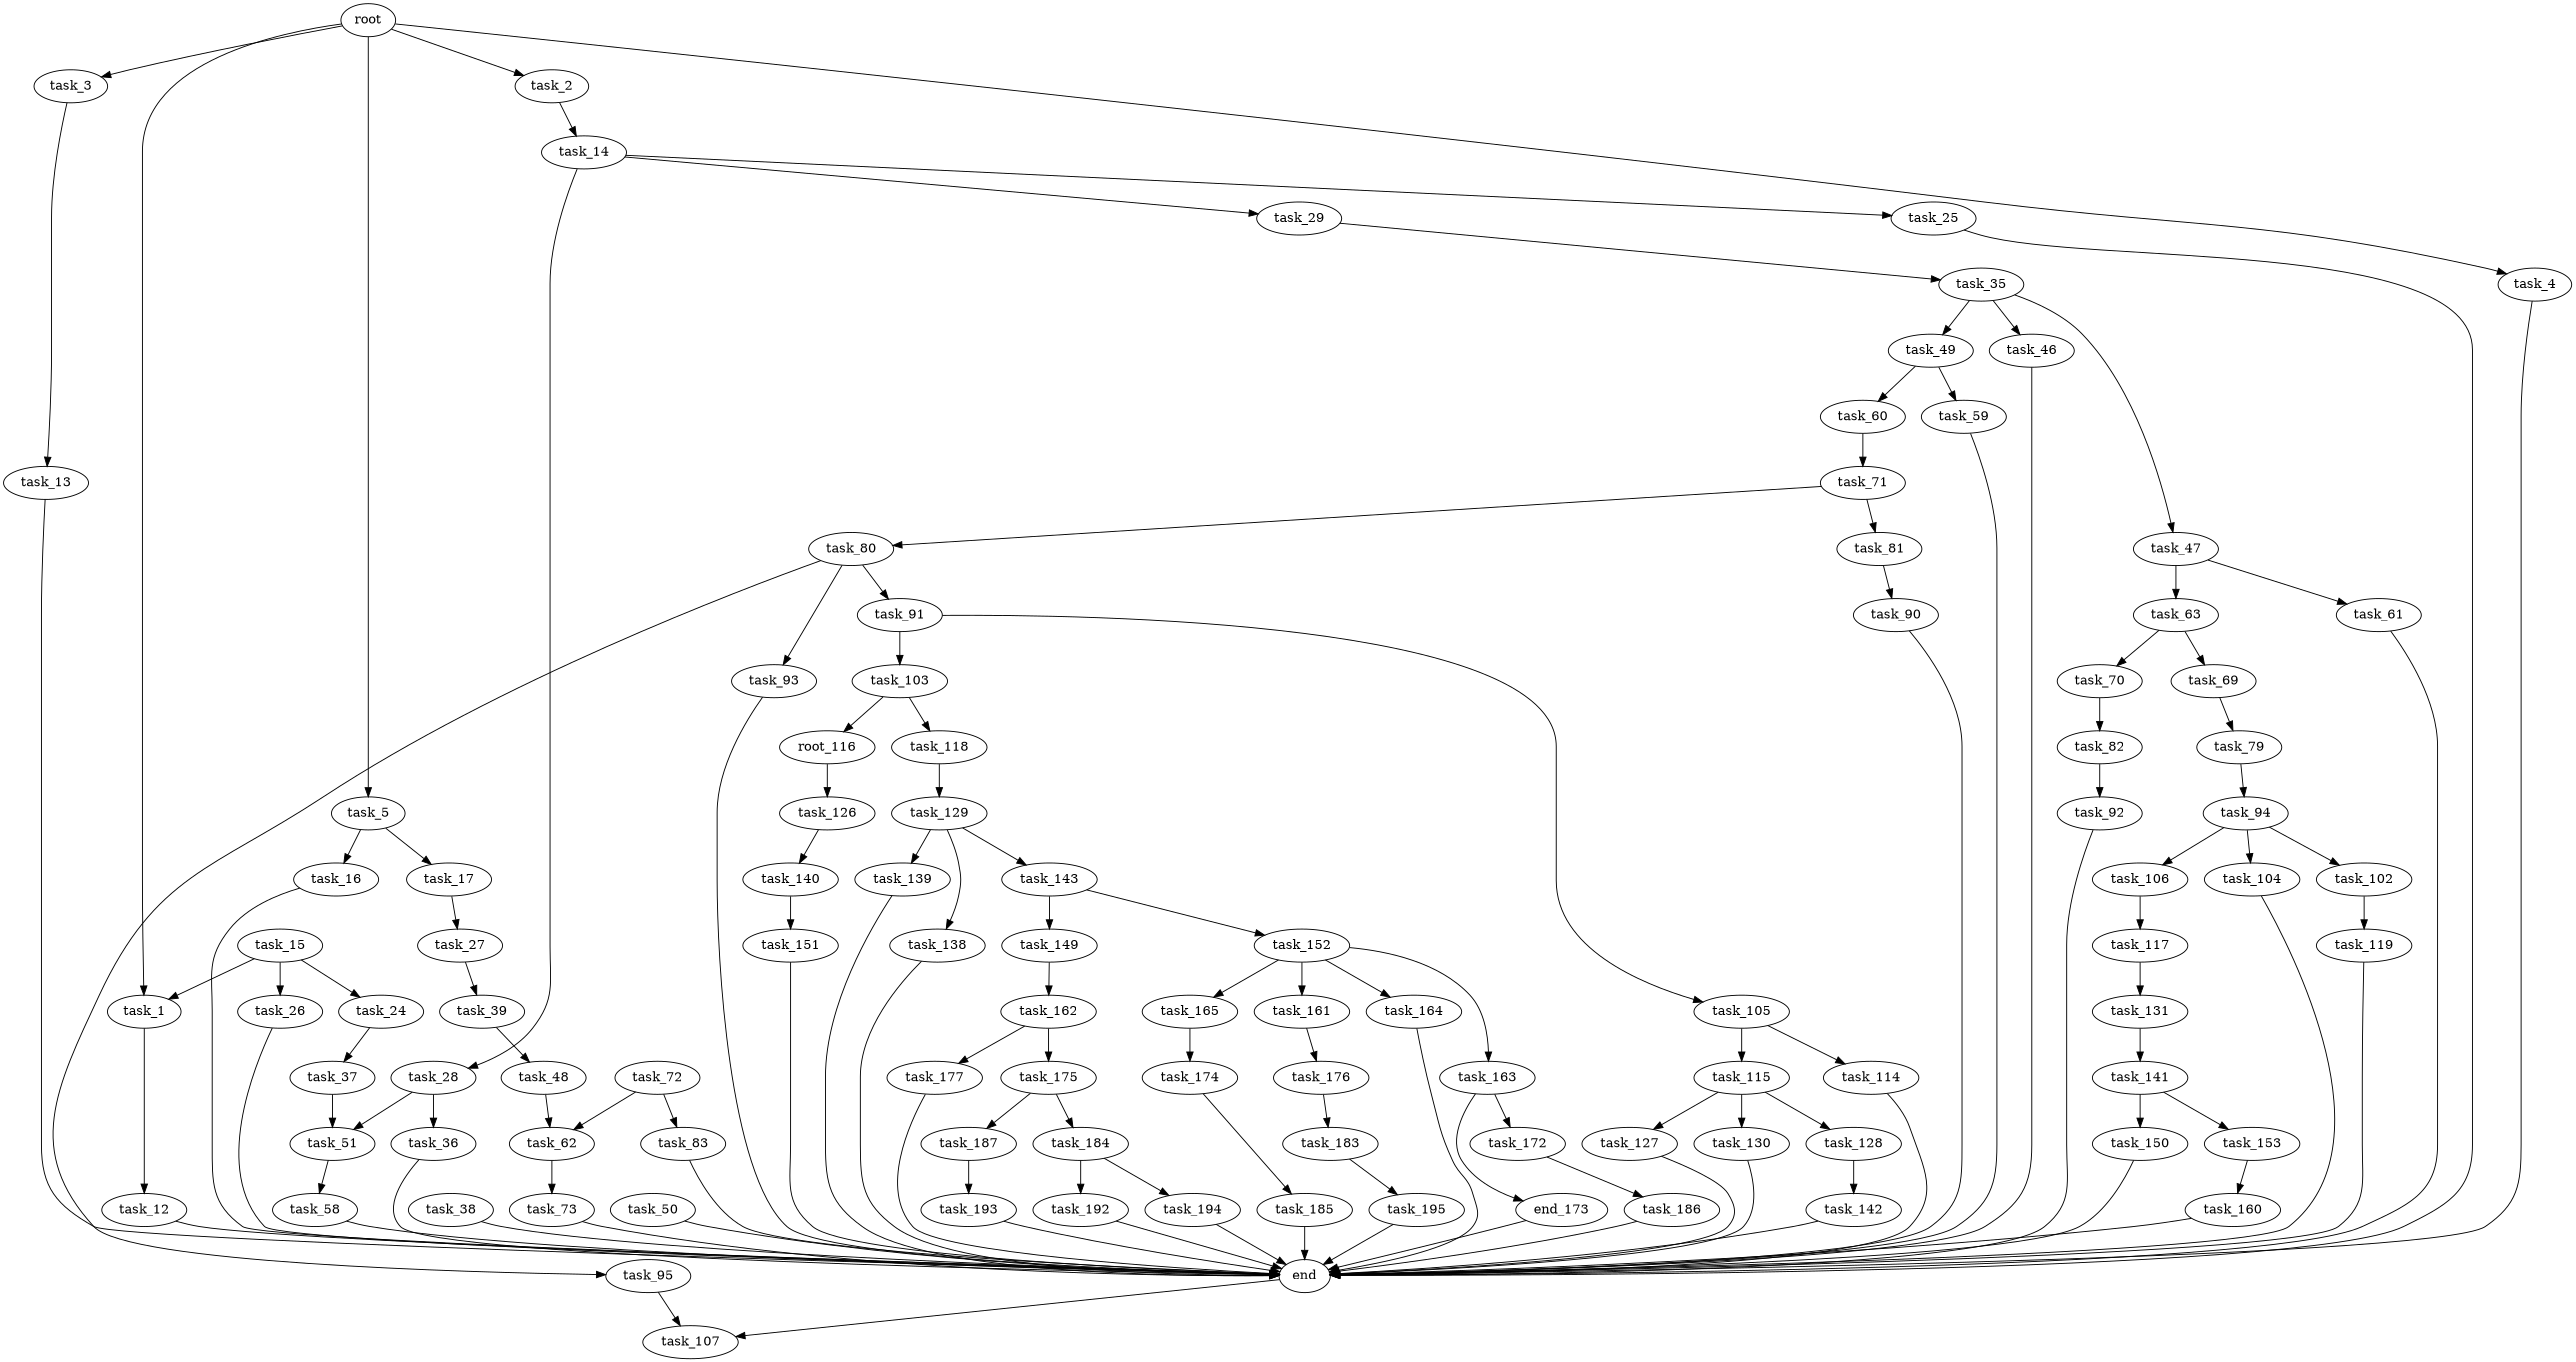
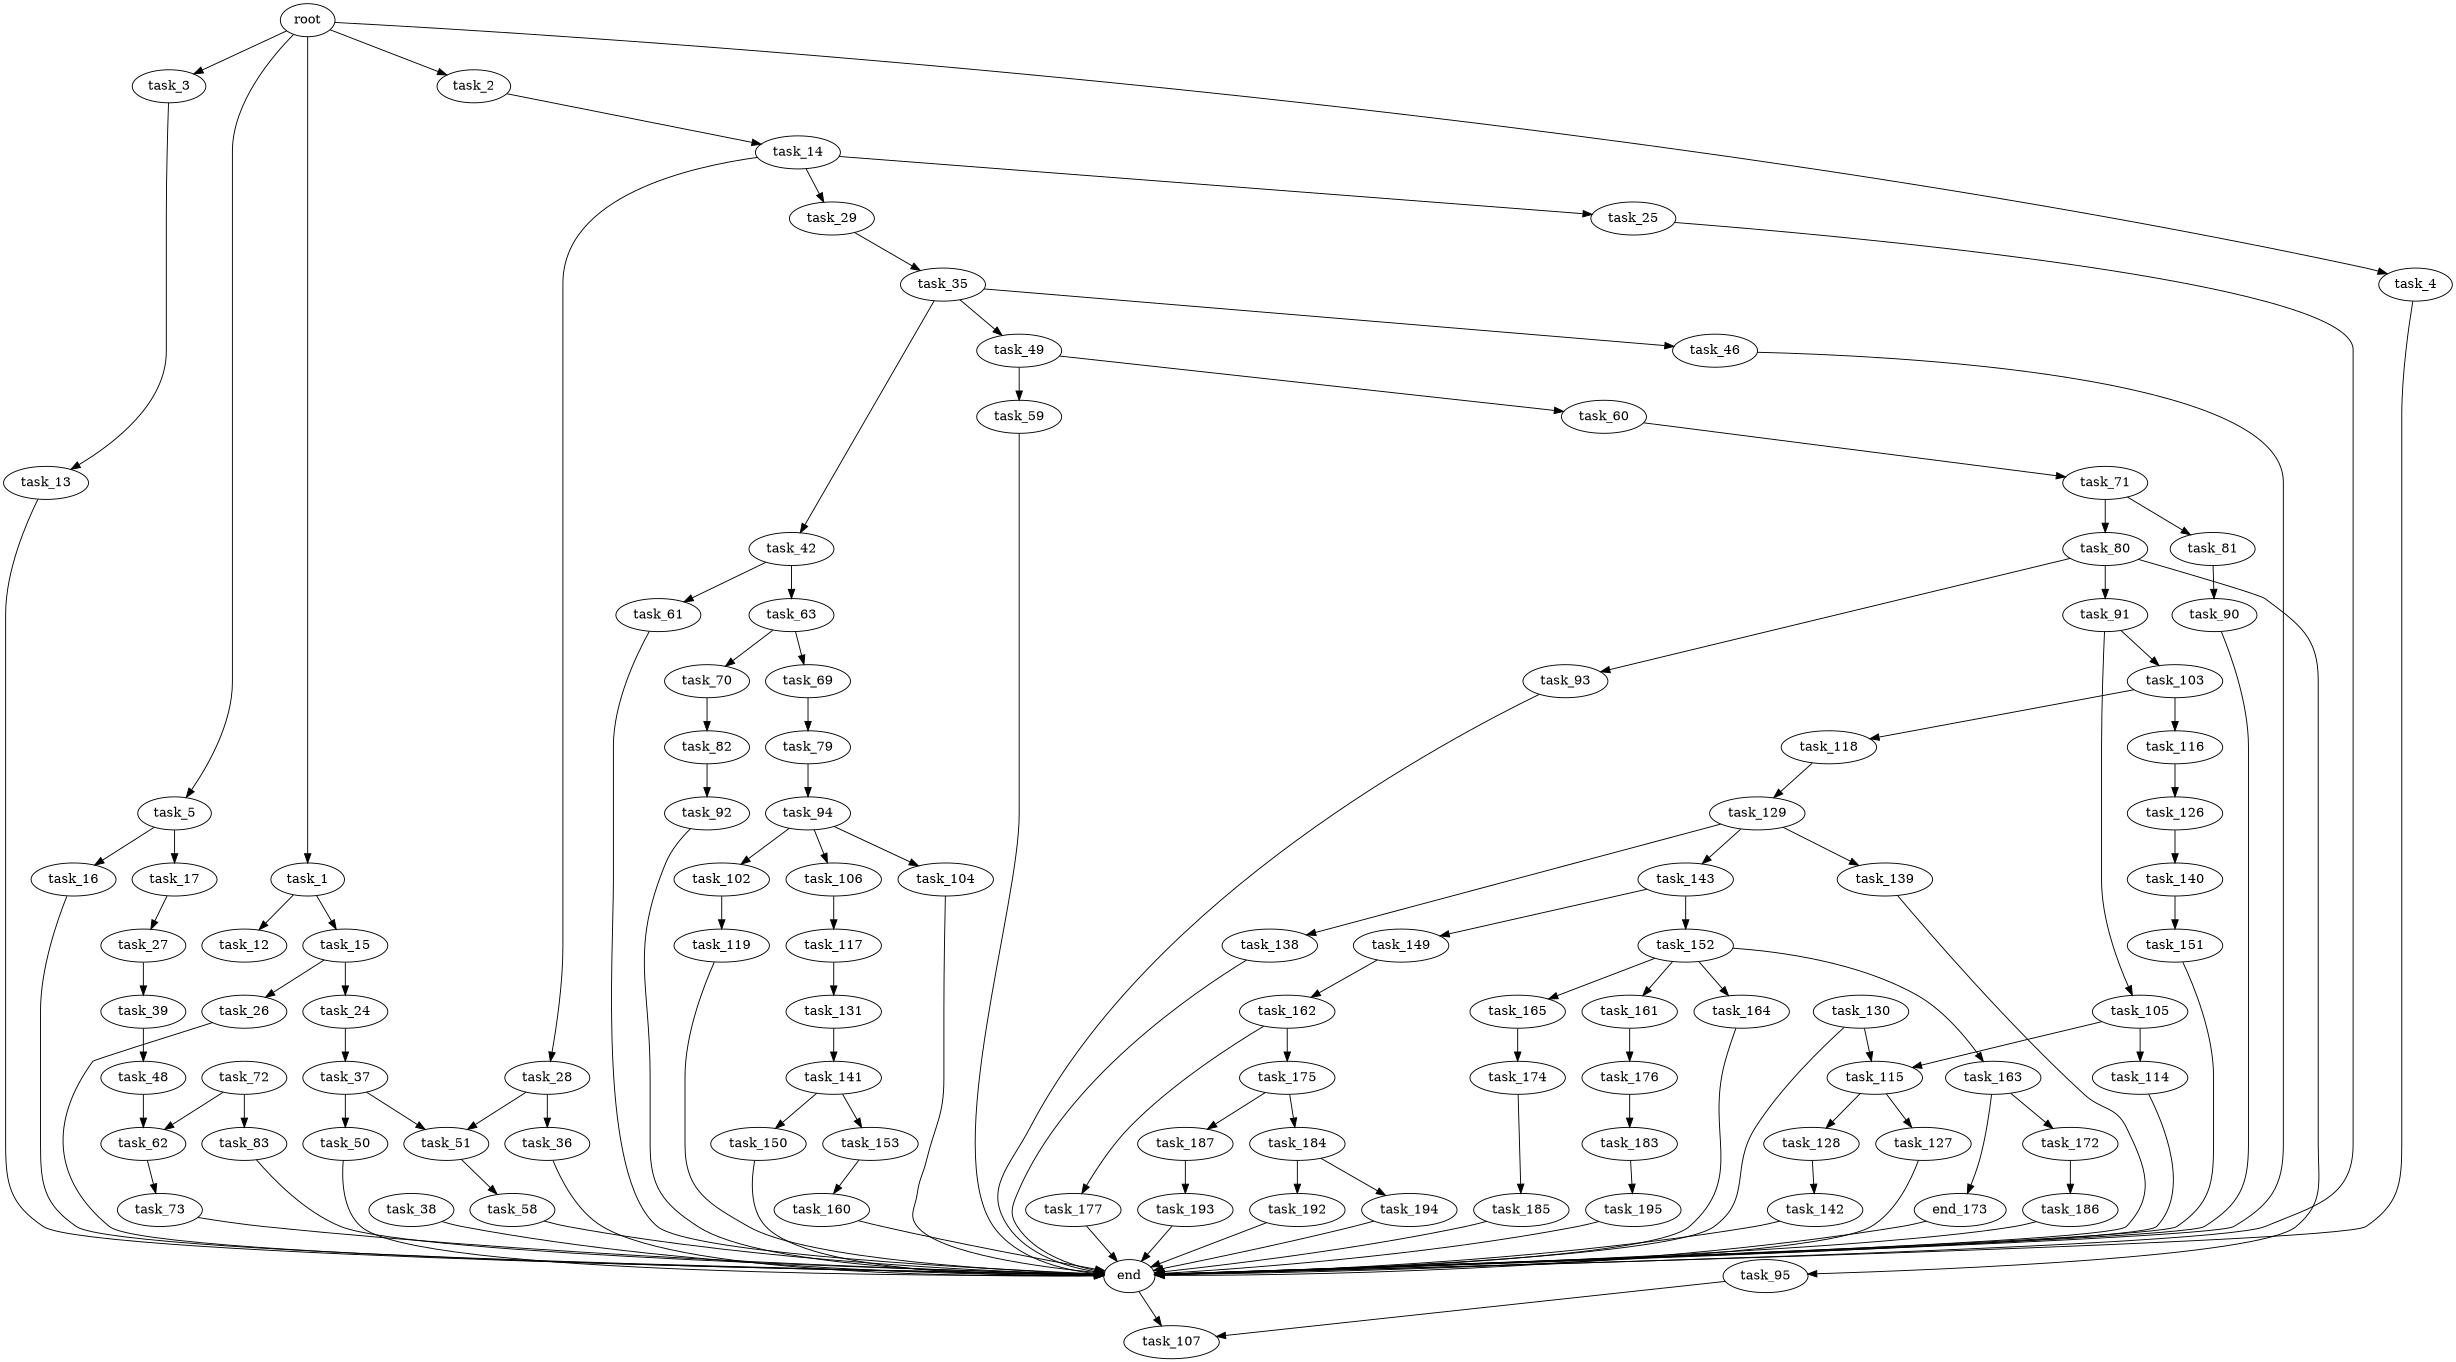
node "task_47": label "task_47" -> "task_42"
node "root_116": label "root_116" -> "task_116"
edge "task_15" -> "task_1": reversed
edge "task_37" -> "task_50": added
edge "task_115" -> "task_130": reversed
edge "task_12" -> "end": removed
